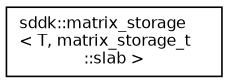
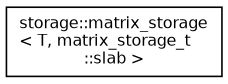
node "sddk::matrix_storage < T, matrix_storage_t ::slab >": label "sddk::matrix_storage < T, matrix_storage_t ::slab >" -> "storage::matrix_storage < T, matrix_storage_t ::slab >"
